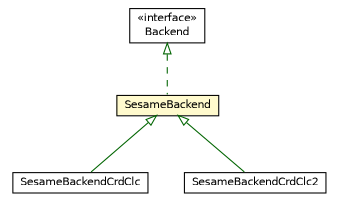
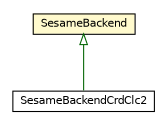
node "Backend": removed
node "SesameBackendCrdClc": removed
